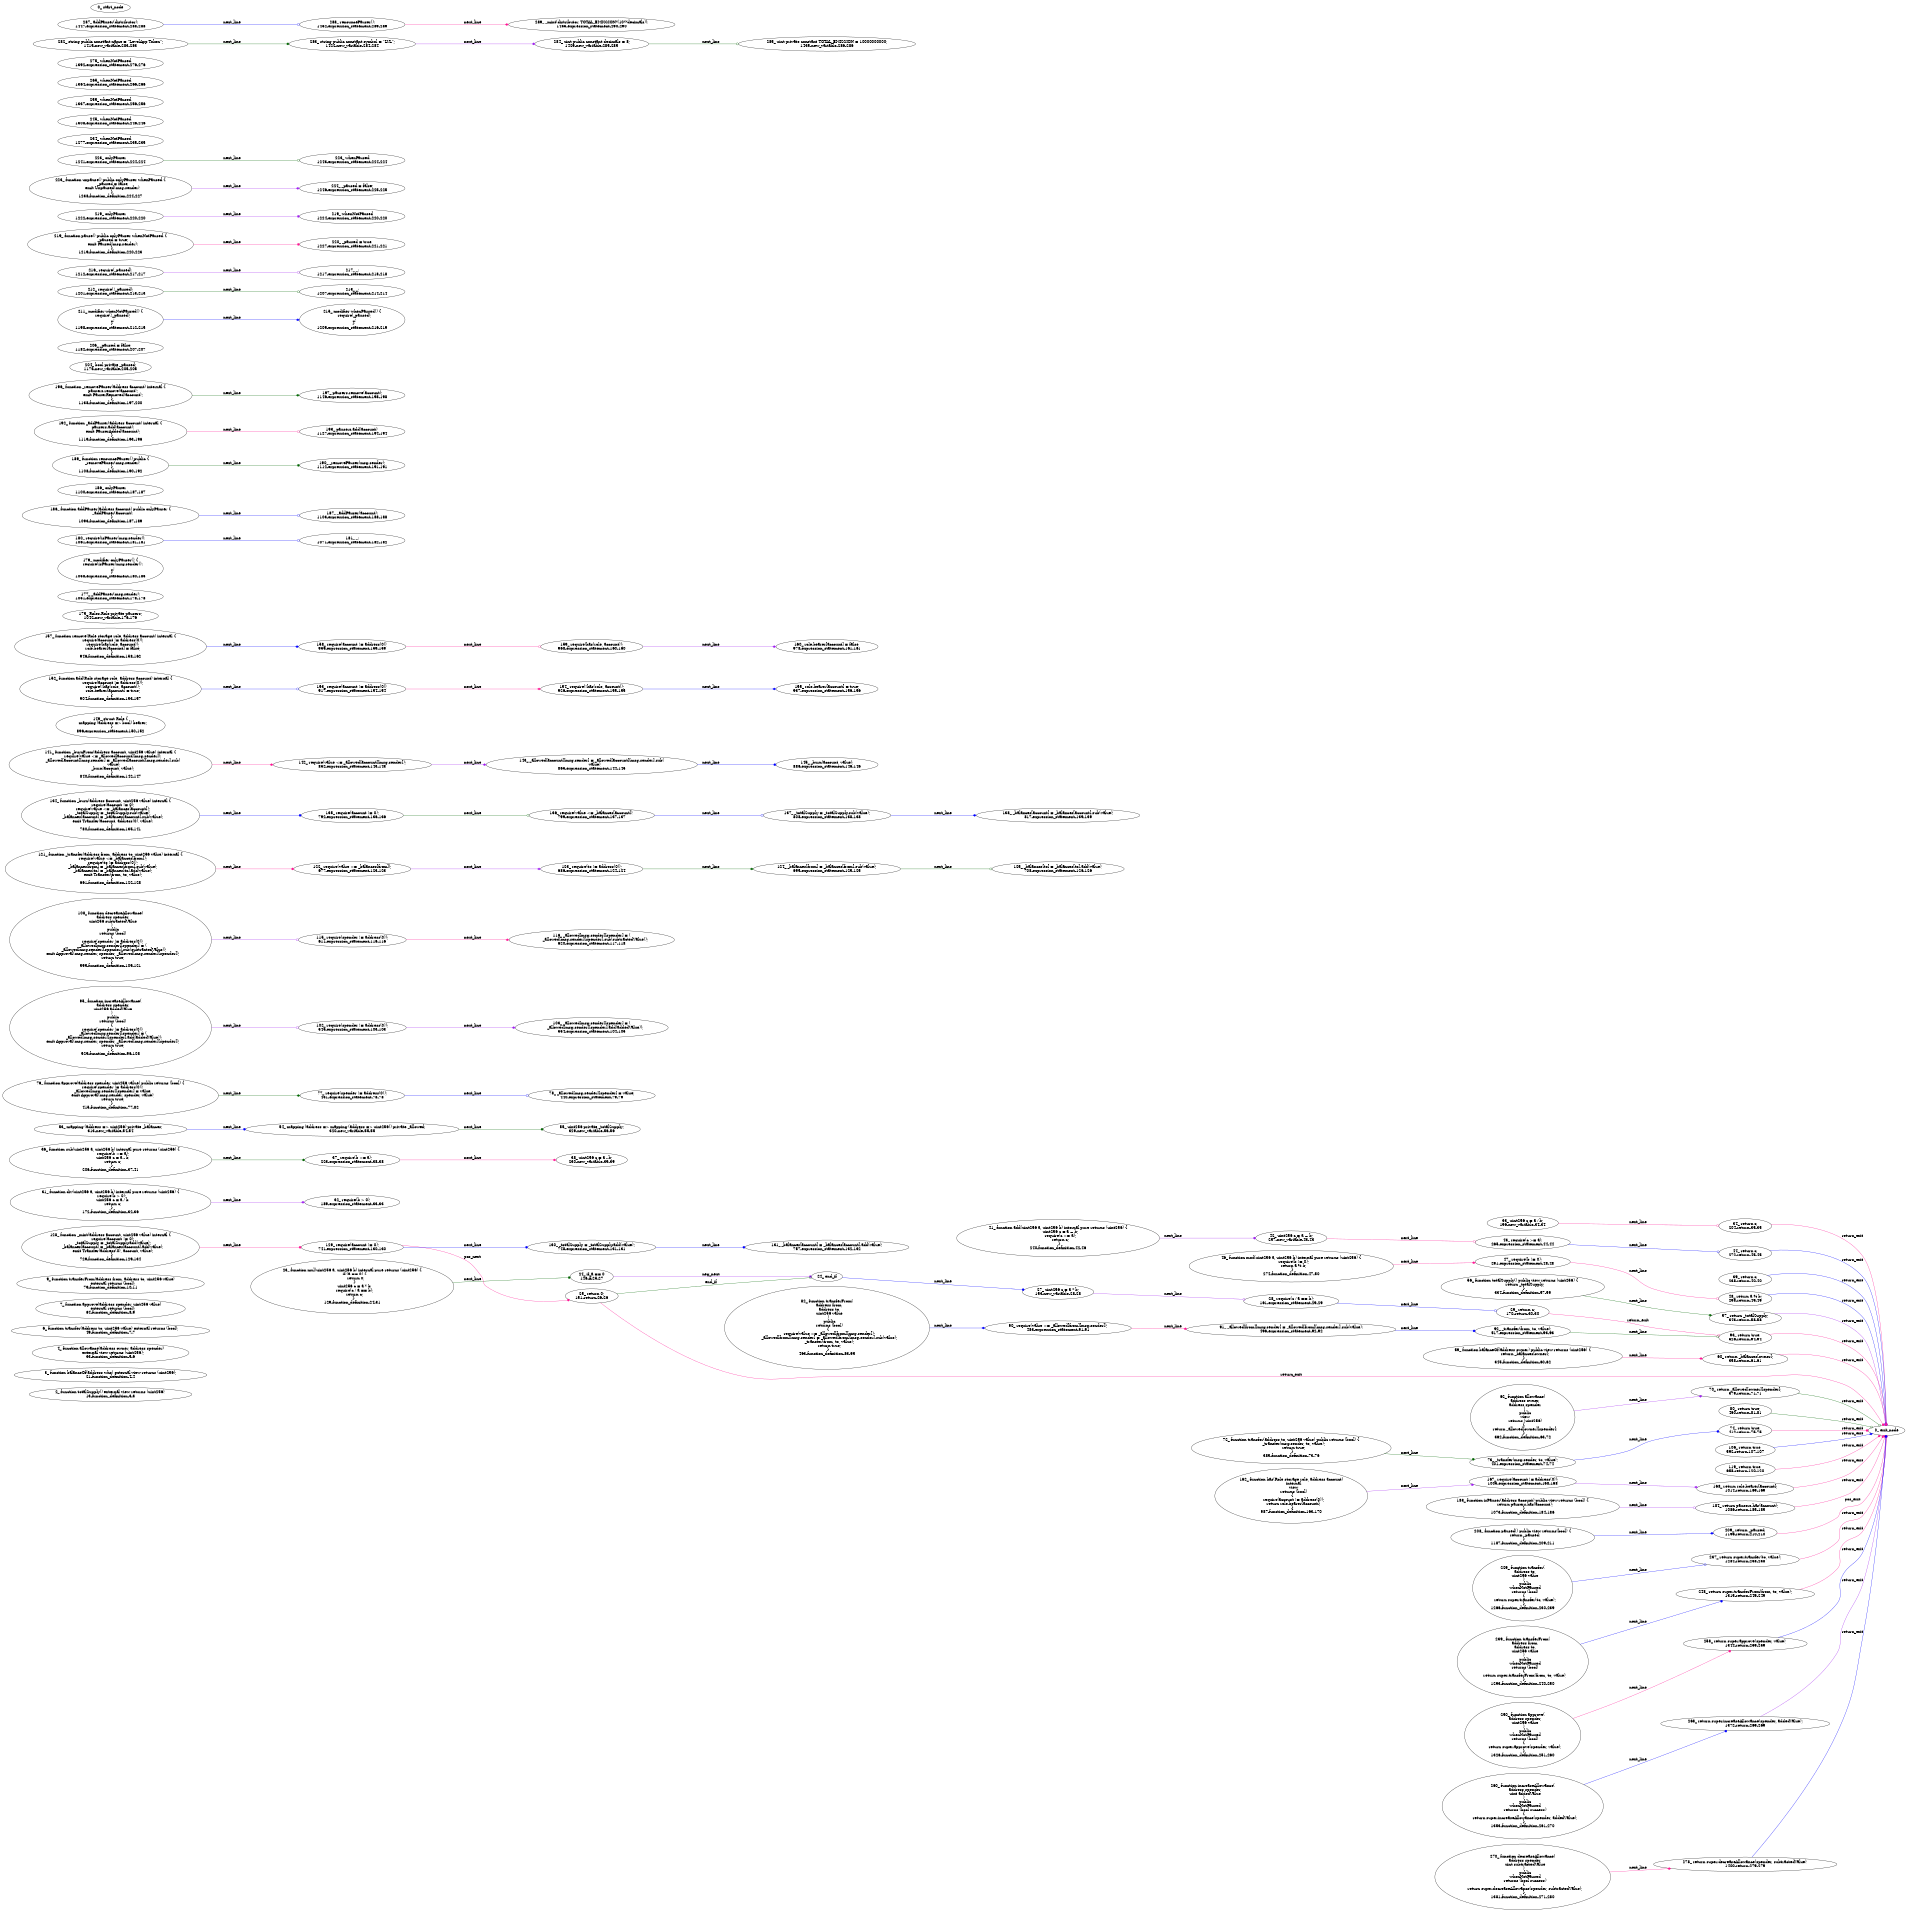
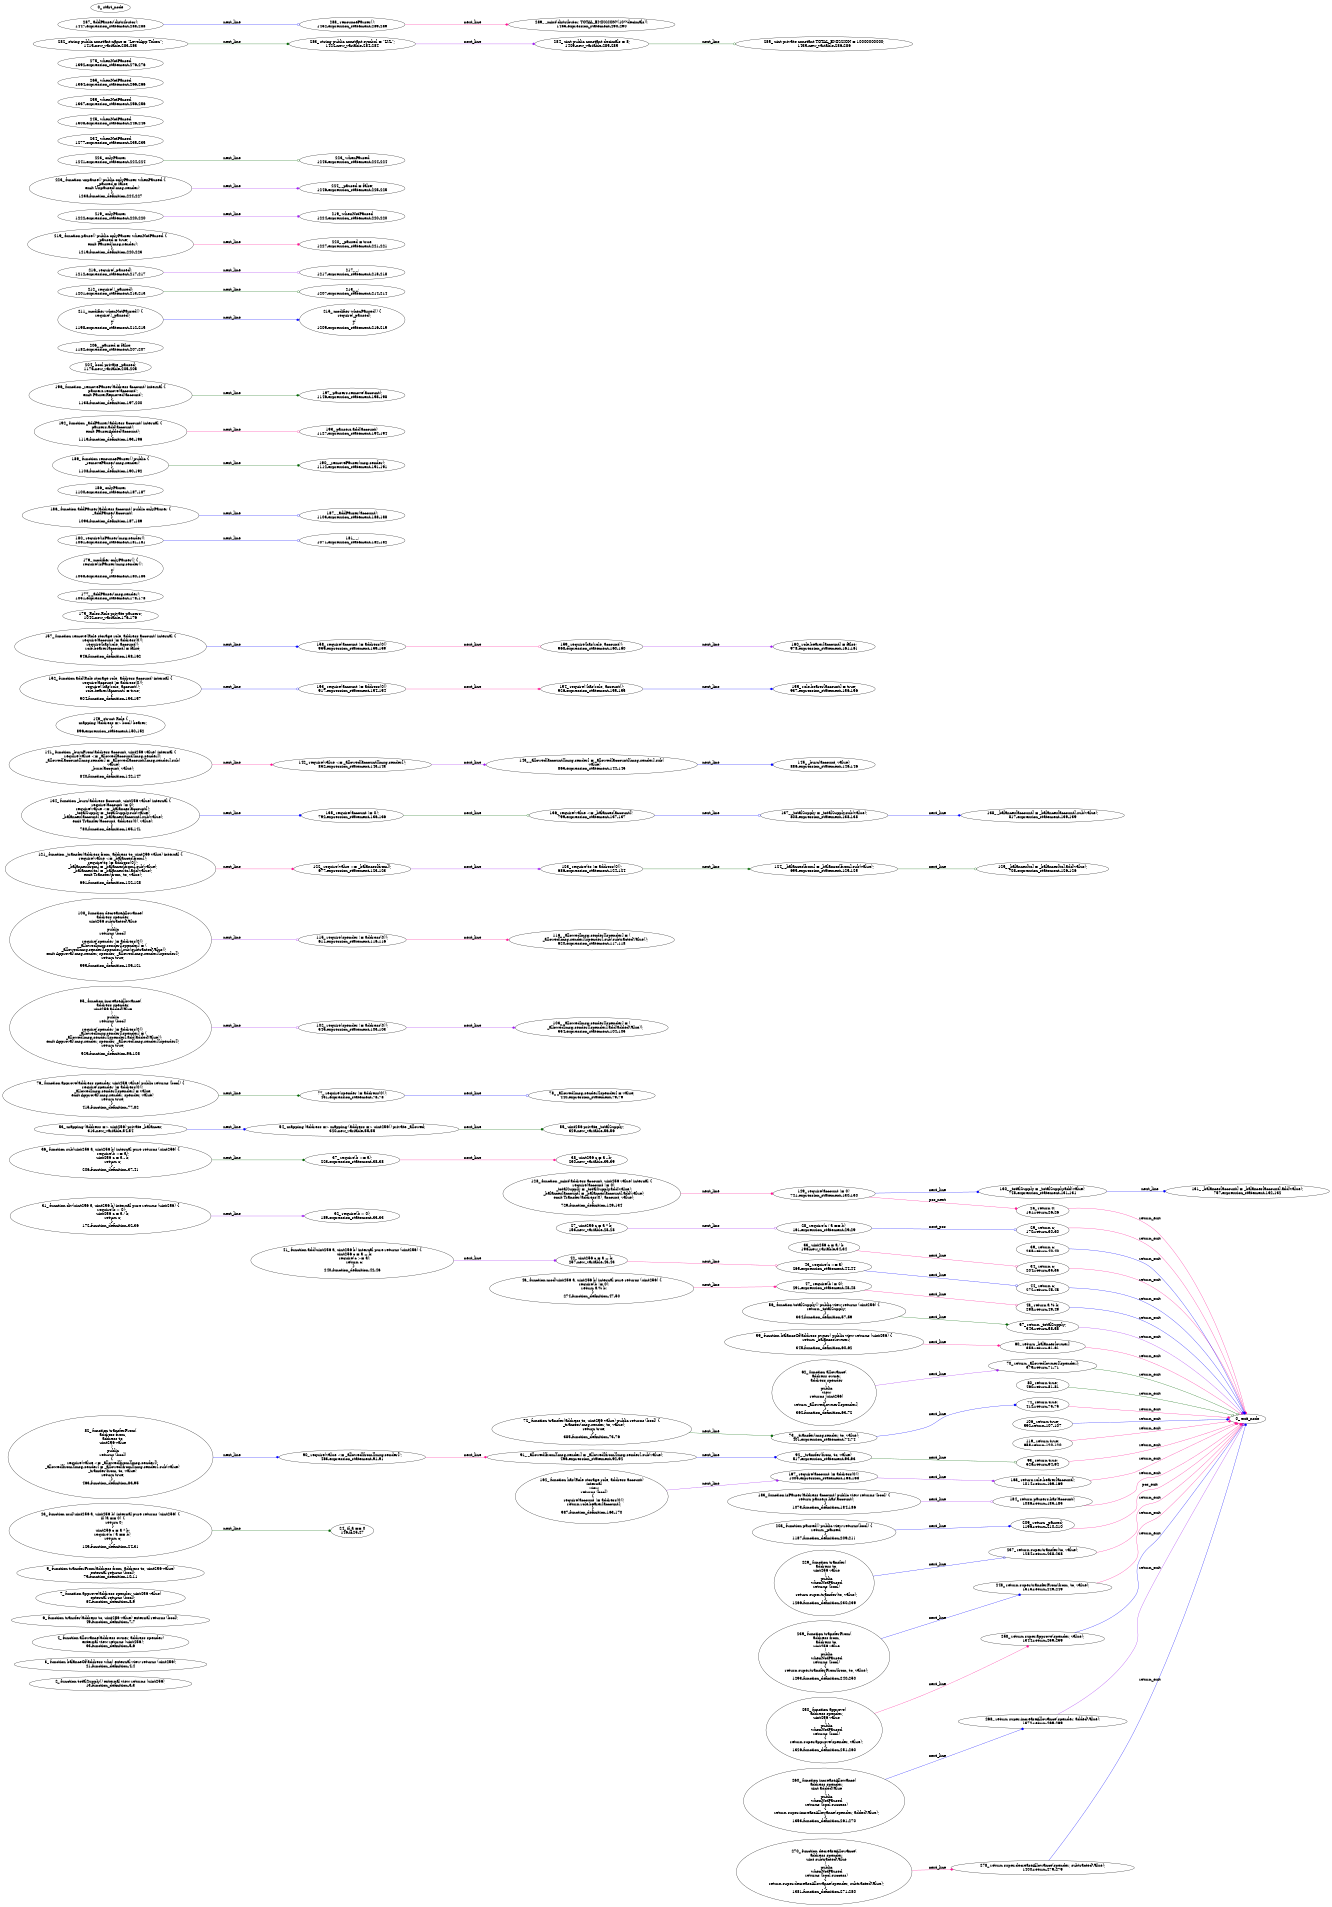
node "24_ end_if": removed
edge "28_ require(c / a == b); 161-expression_statement-29-29" -> "29_ return c; 170-return-30-30": label "next_line" -> "next_pos"
edge "29_ return c; 170-return-30-30" -> "93_ return true; 526-return-94-94": now "29_ return c; 170-return-30-30" -> "0_ exit_node"
